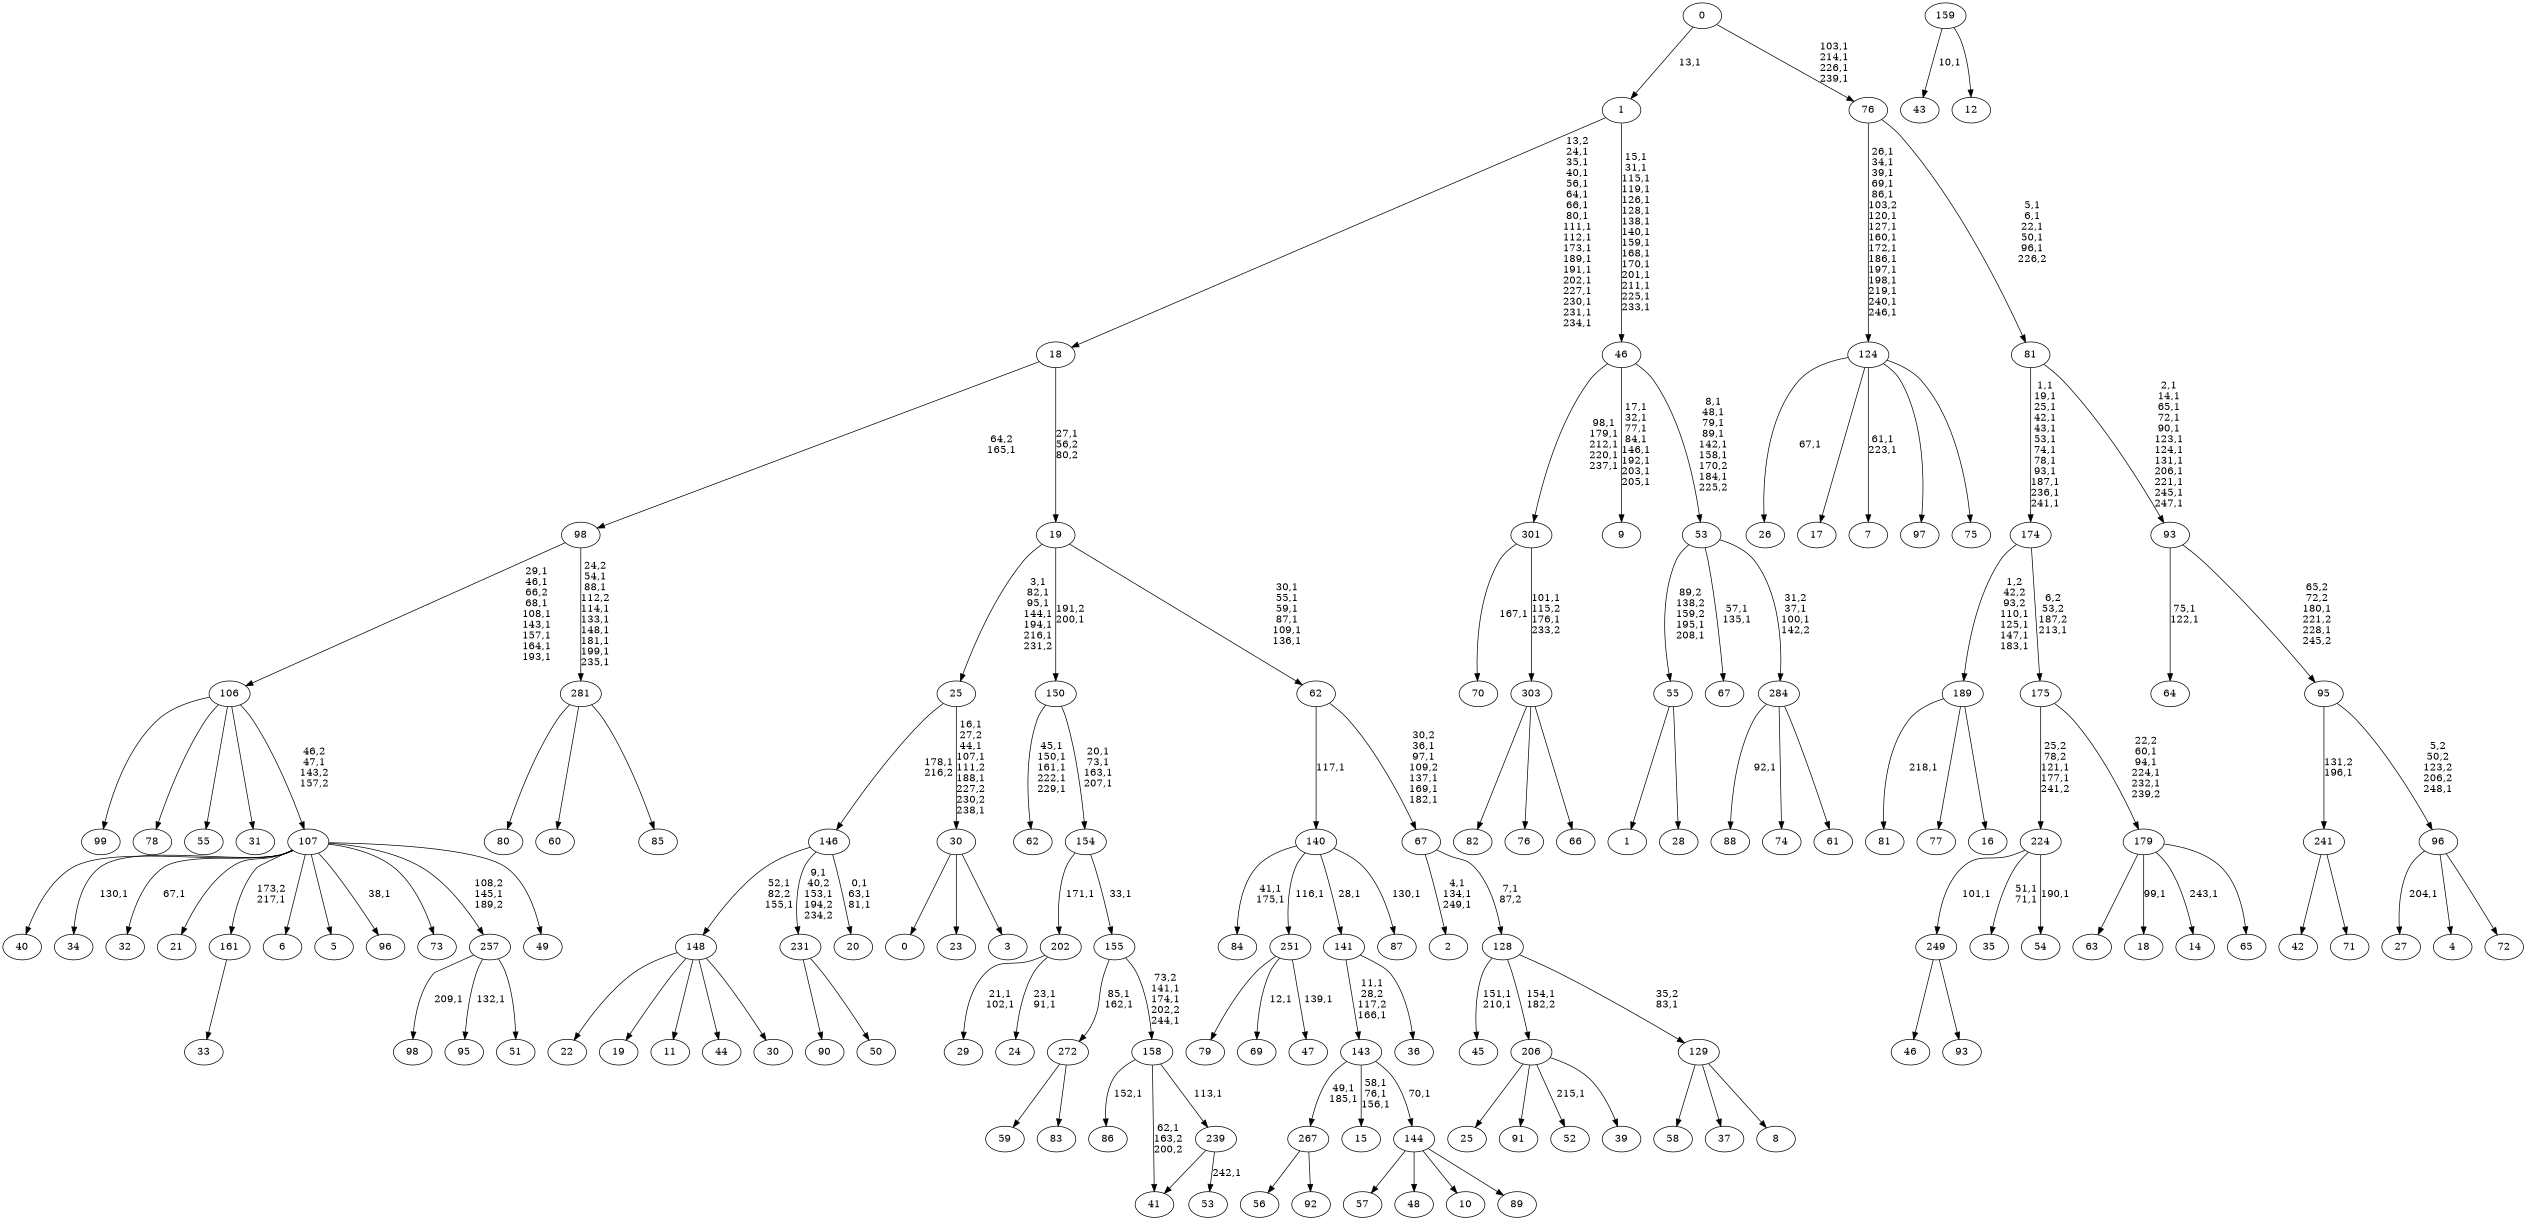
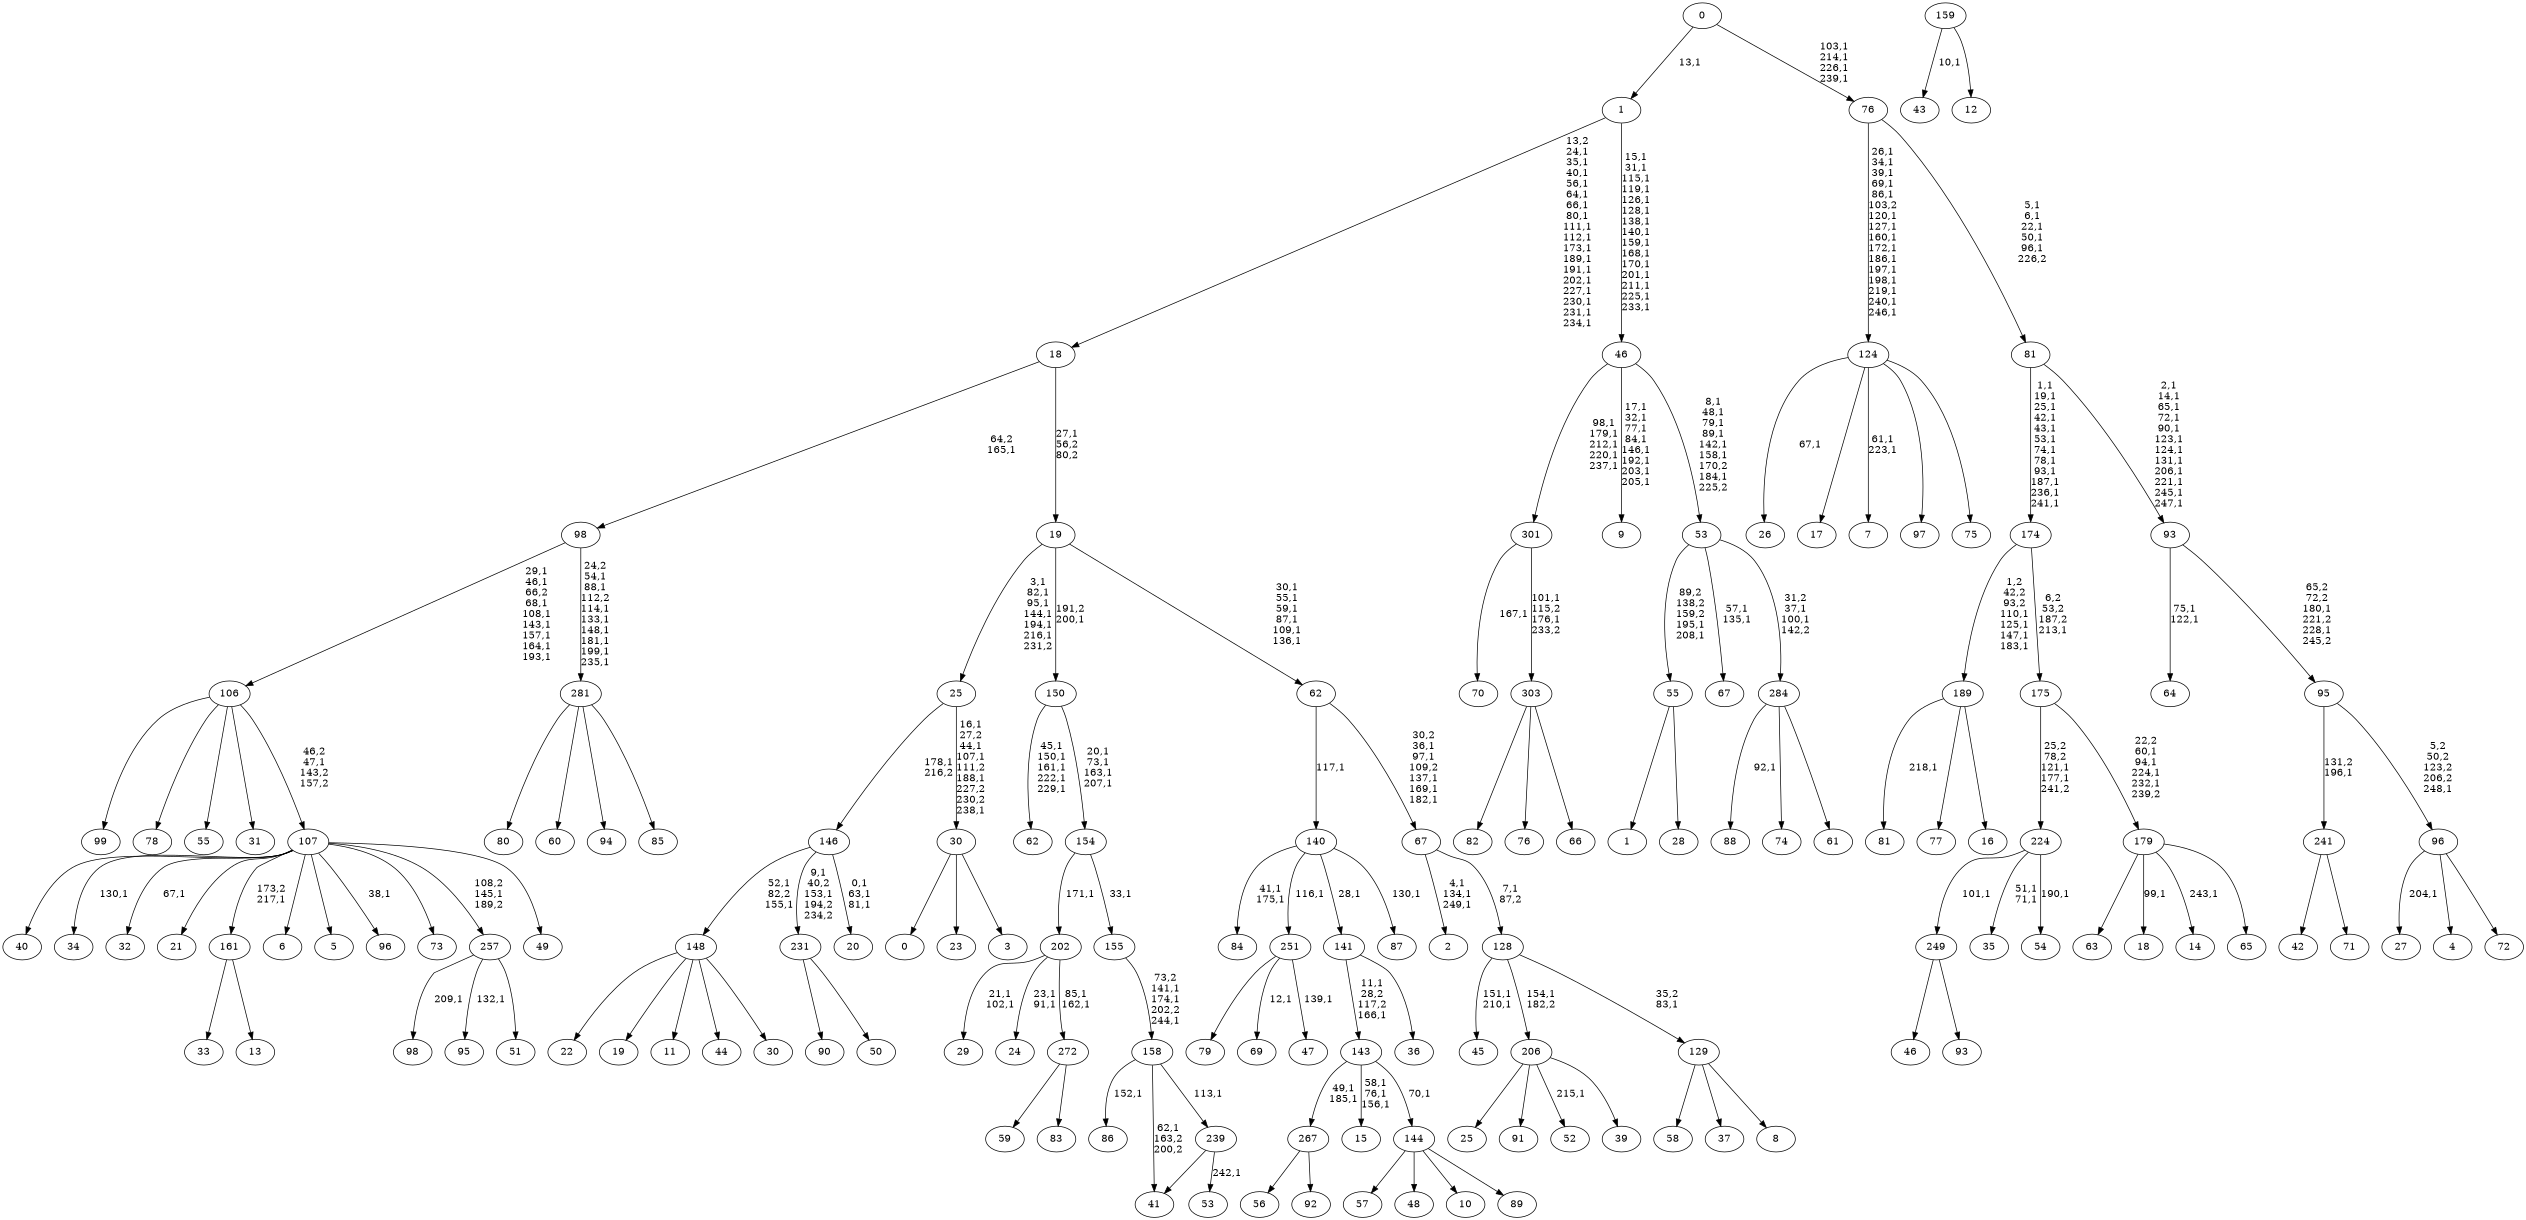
node "94": added
edge "155" -> "272": now "202" -> "272"
node "13": added
